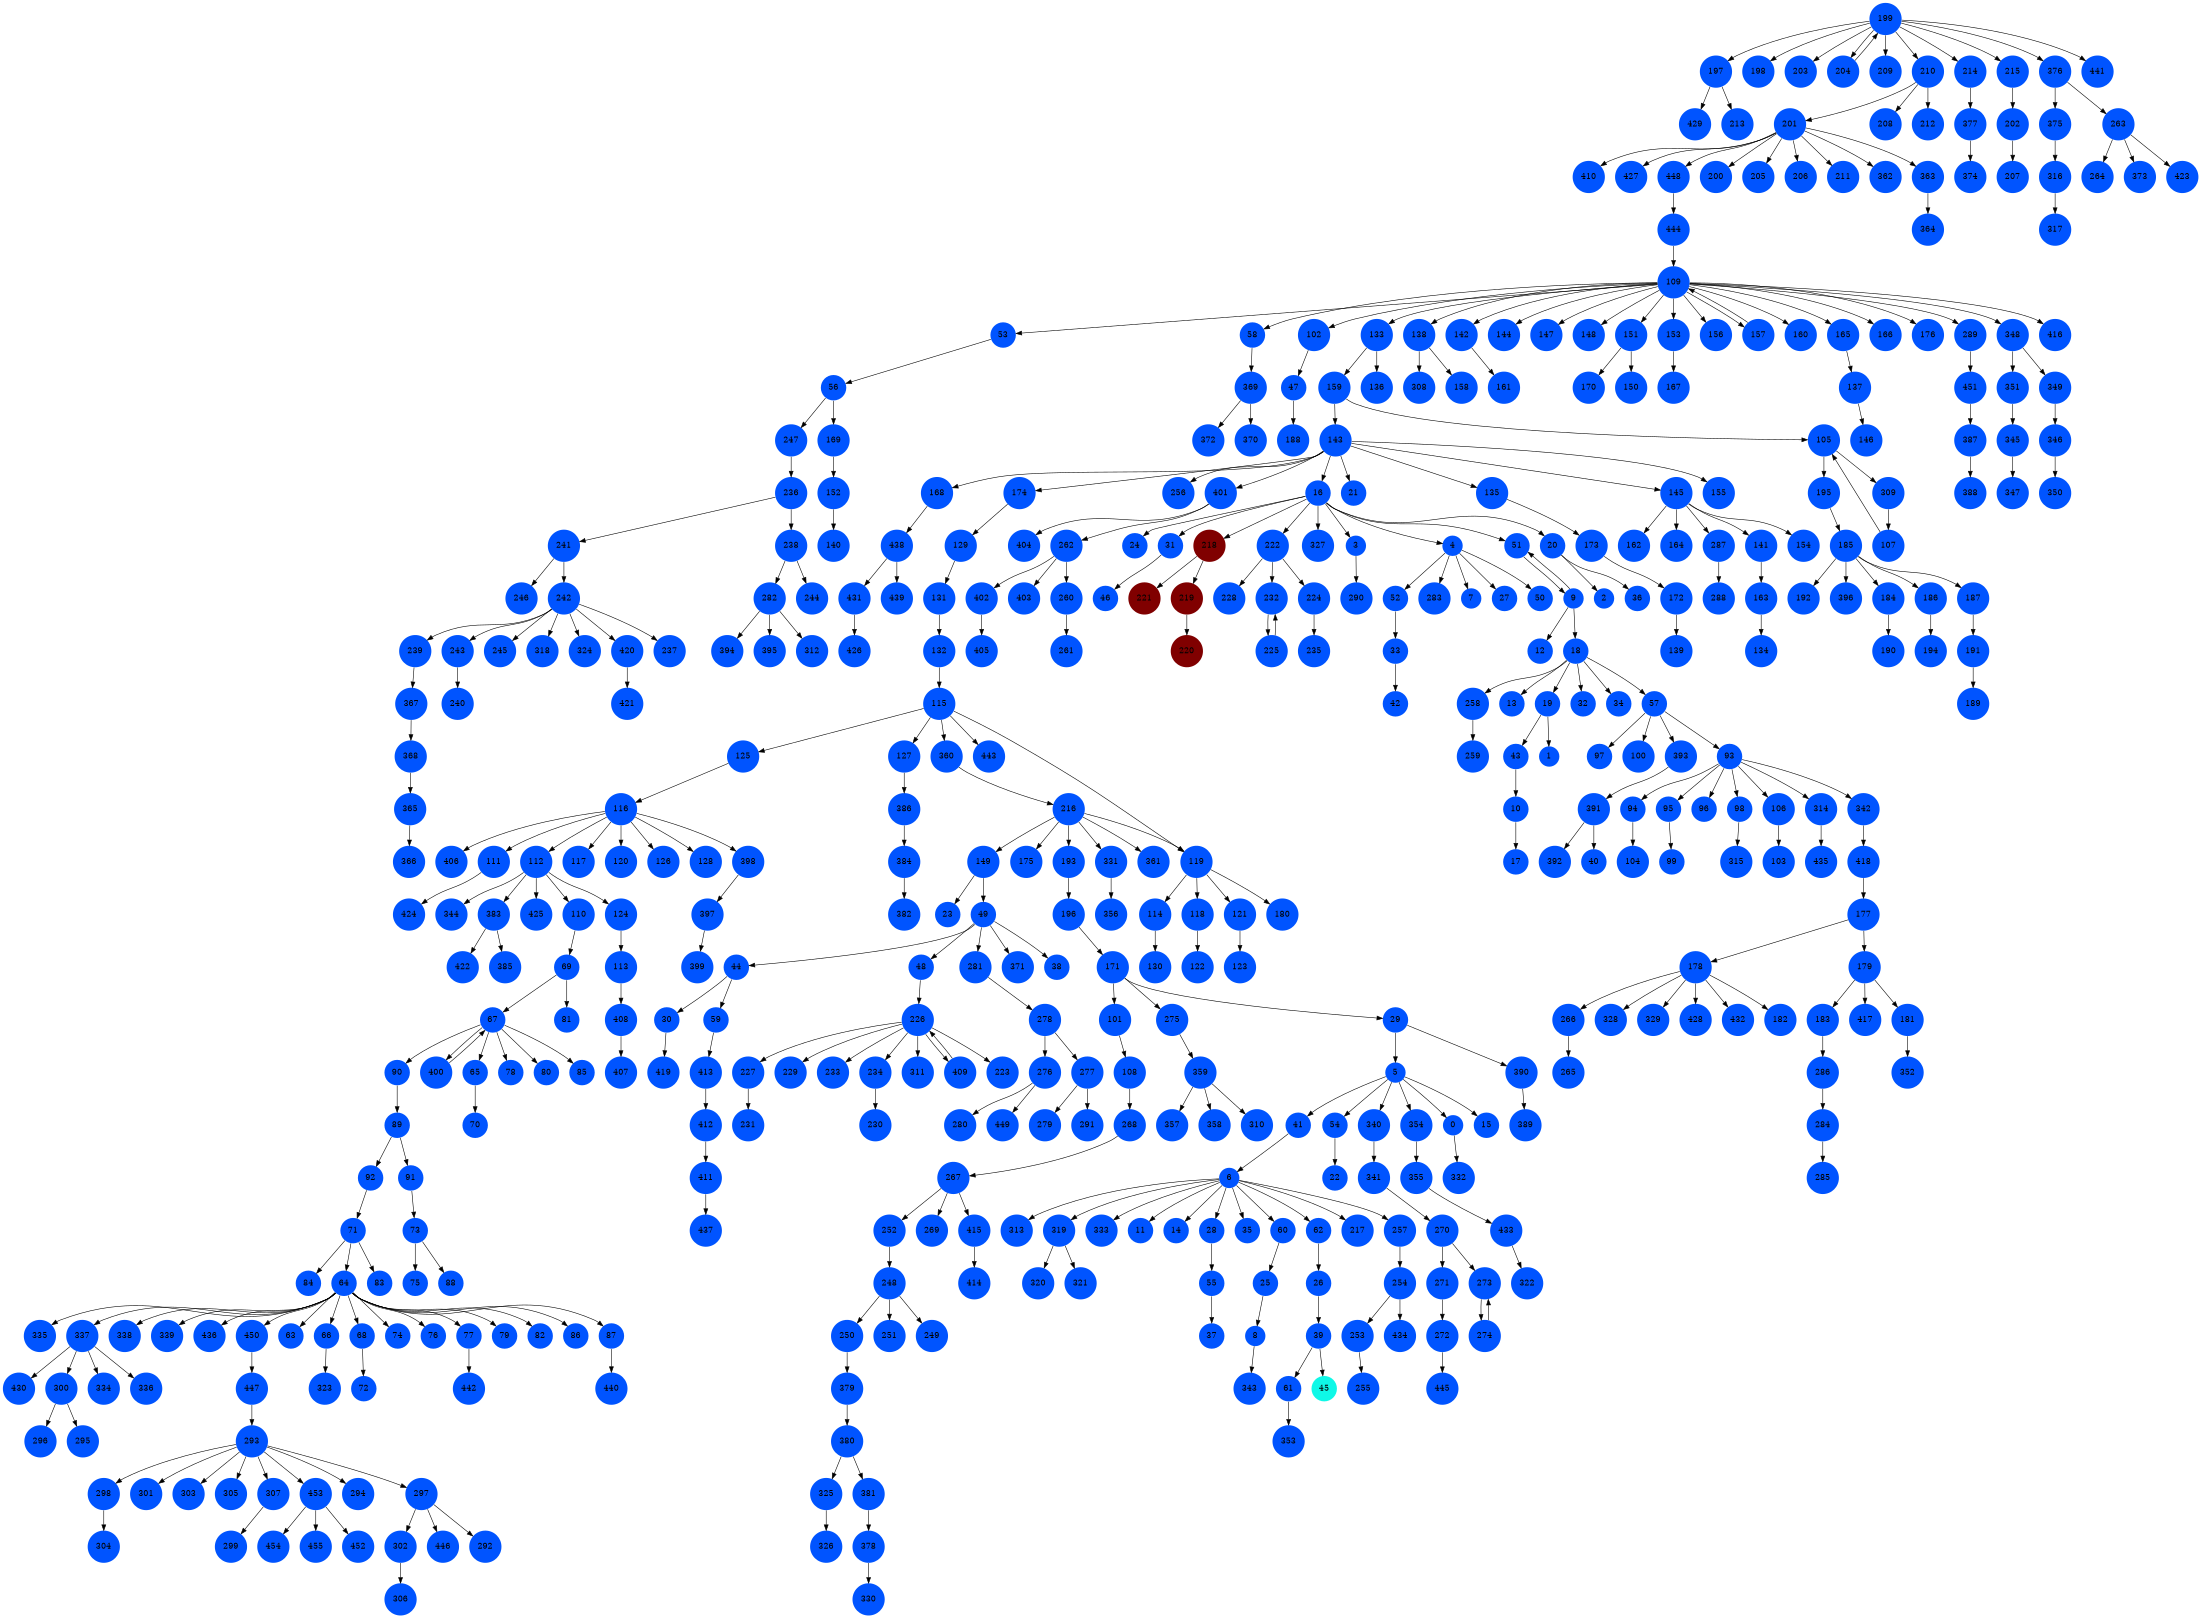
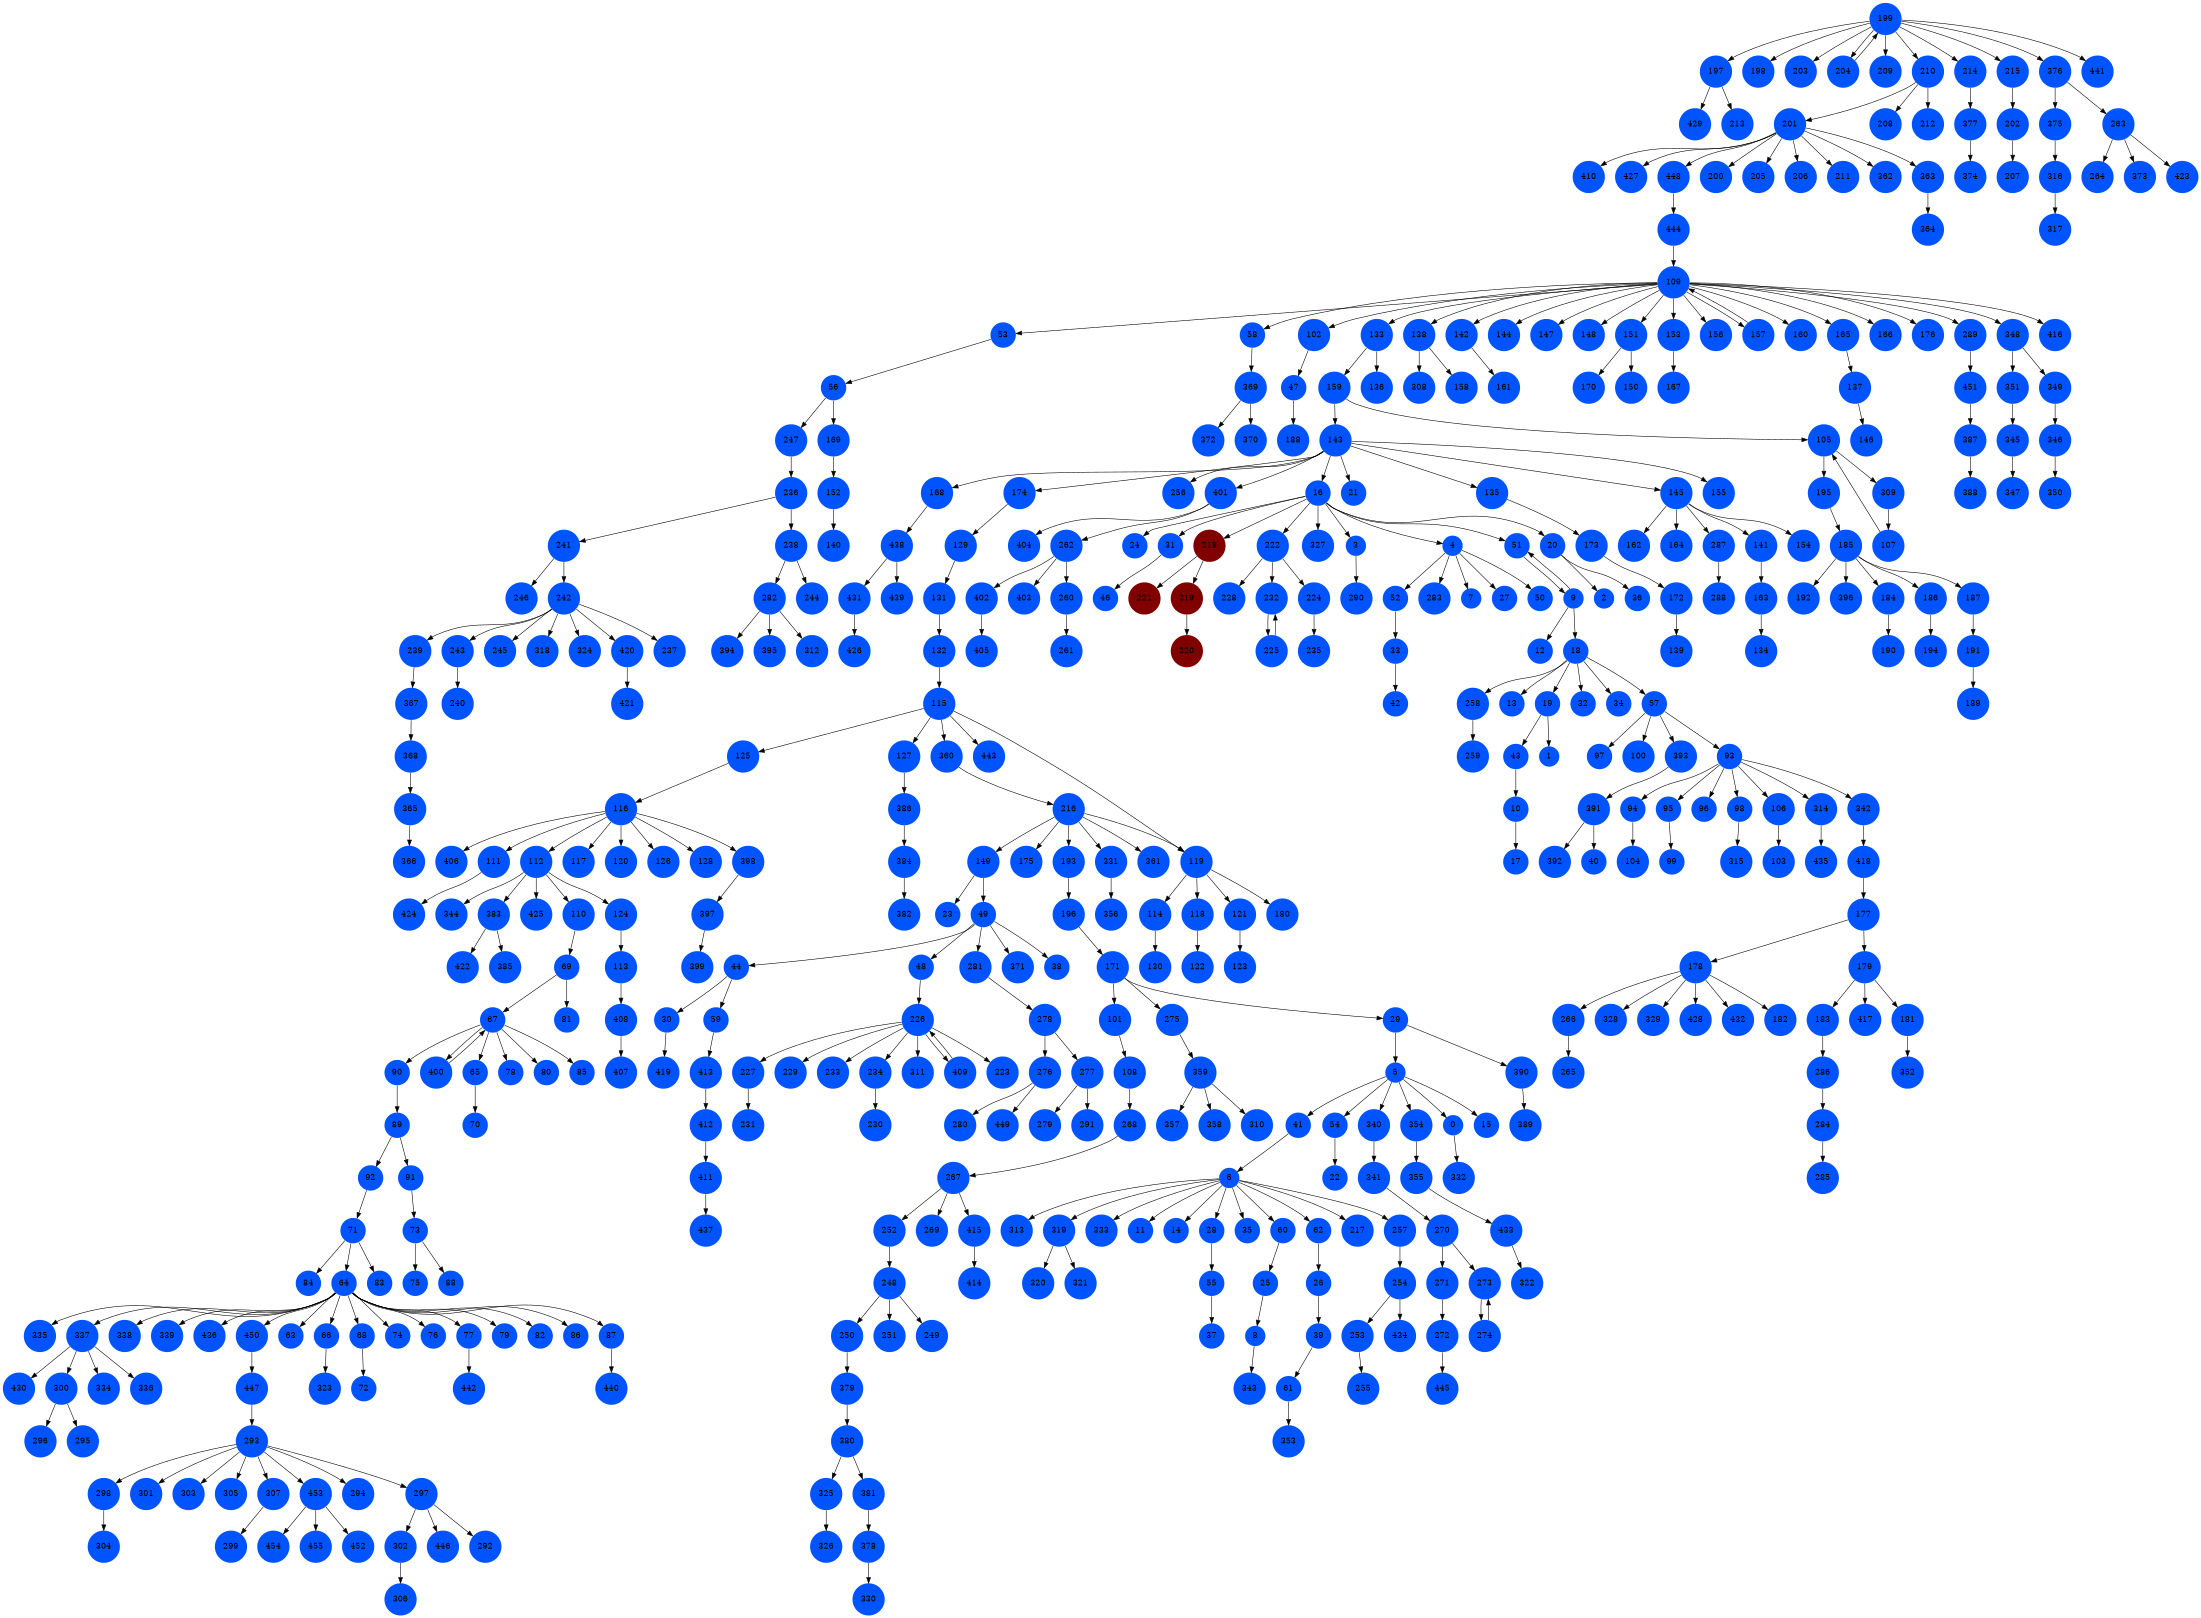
node "45": removed
